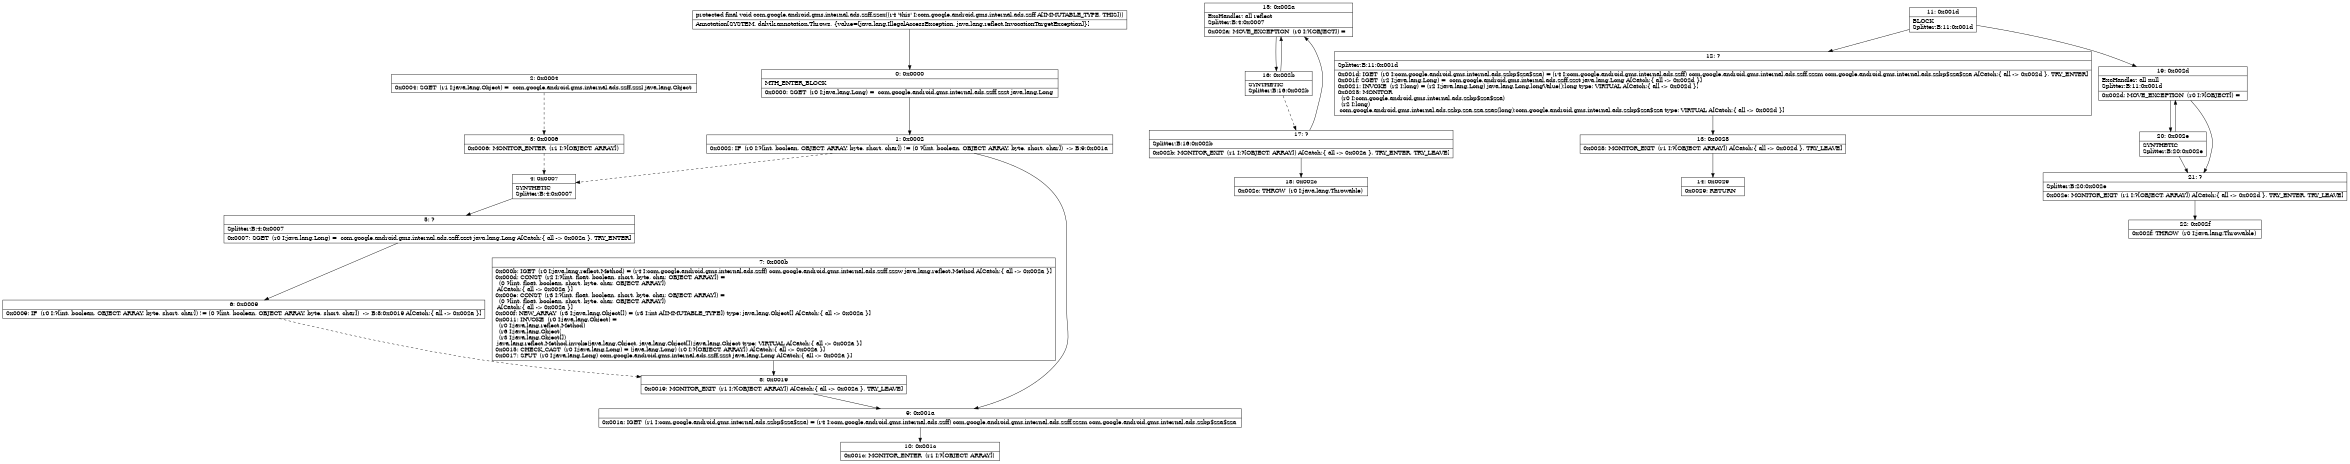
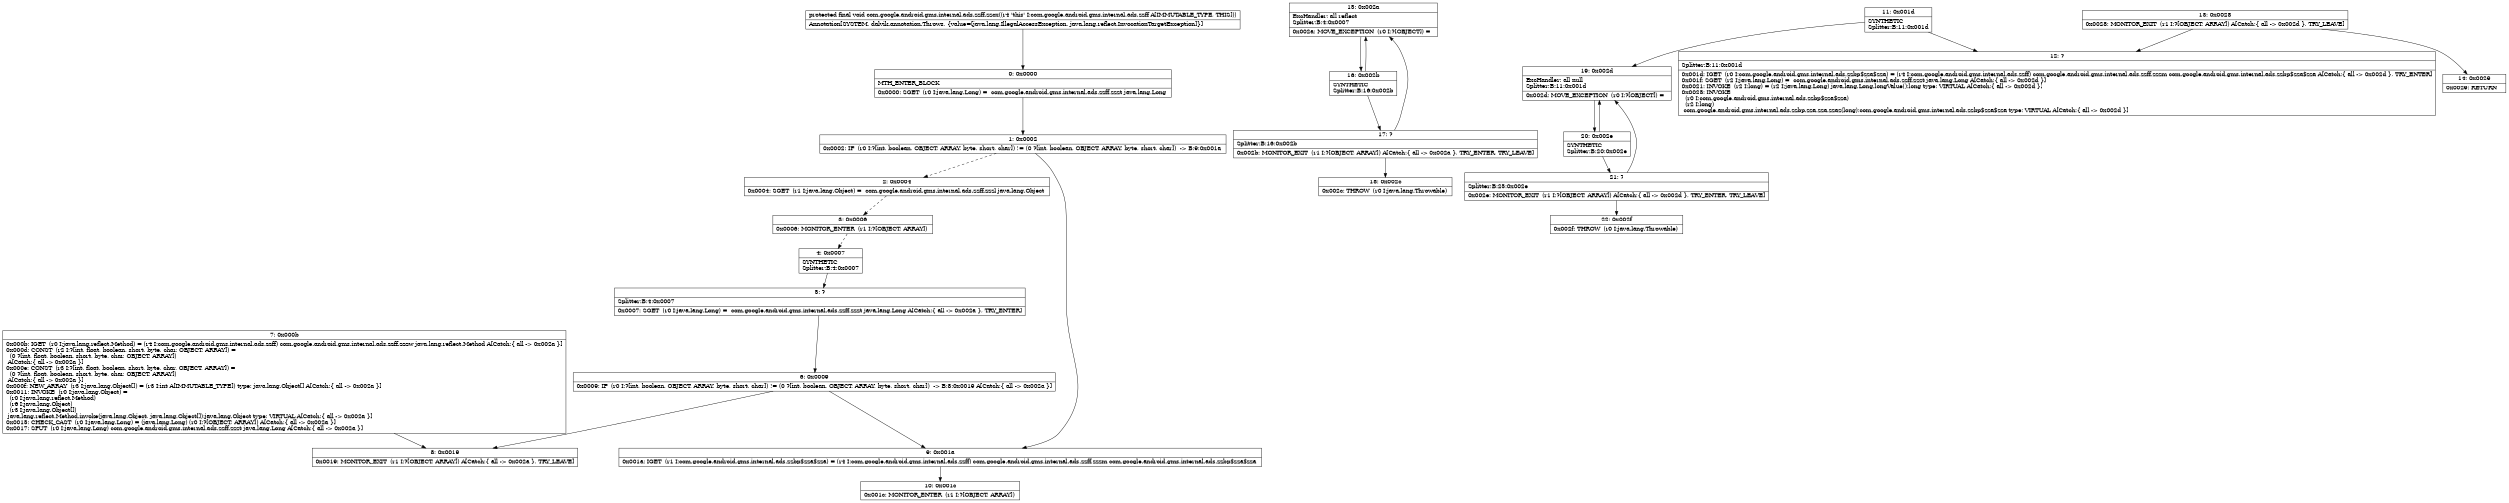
node "11: 0x001d": text "BLOCK" -> "SYNTHETIC"
node "12: ?": text "0x0025: MONITOR" -> "0x0025: INVOKE"
edge "16: 0x002b" -> "17: ?": style dashed -> solid
edge "12: ?" -> "13: 0x0028": reversed
edge "19: 0x002d" -> "21: ?": reversed
edge "1: 0x0002" -> "4: 0x0007": now "1: 0x0002" -> "2: 0x0004"
node "21: ?": text "Splitter:B:20:0x002e" -> "Splitter:B:25:0x002e"
edge "6: 0x0009" -> "8: 0x0019": style dashed -> solid
edge "8: 0x0019" -> "9: 0x001a": now "6: 0x0009" -> "9: 0x001a"
